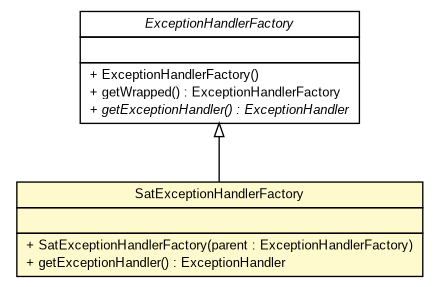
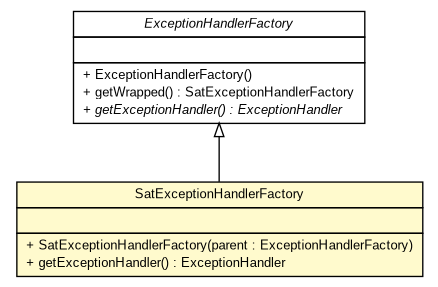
node "ExceptionHandlerFactory": text "+ getWrapped() : ExceptionHandlerFactory" -> "+ getWrapped() : SatExceptionHandlerFactory"
